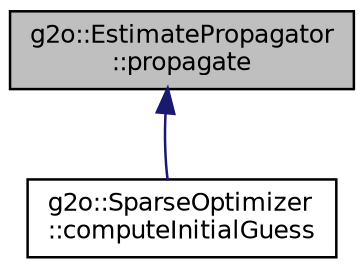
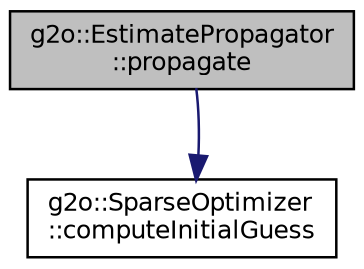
edge "g2o::SparseOptimizer ::computeInitialGuess" -> "g2o::EstimatePropagator ::propagate": reversed
